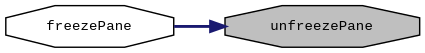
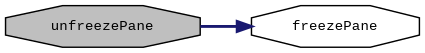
edge "freezePane" -> "unfreezePane": reversed
